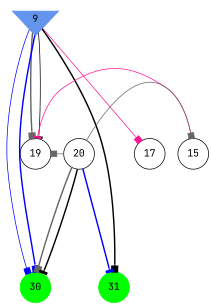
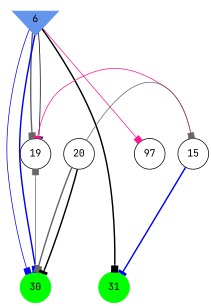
node "9": label "9" -> "6"
edge "20" -> "19": now "30" -> "19"
node "17": label "17" -> "97"
edge "20" -> "31": now "15" -> "31"
